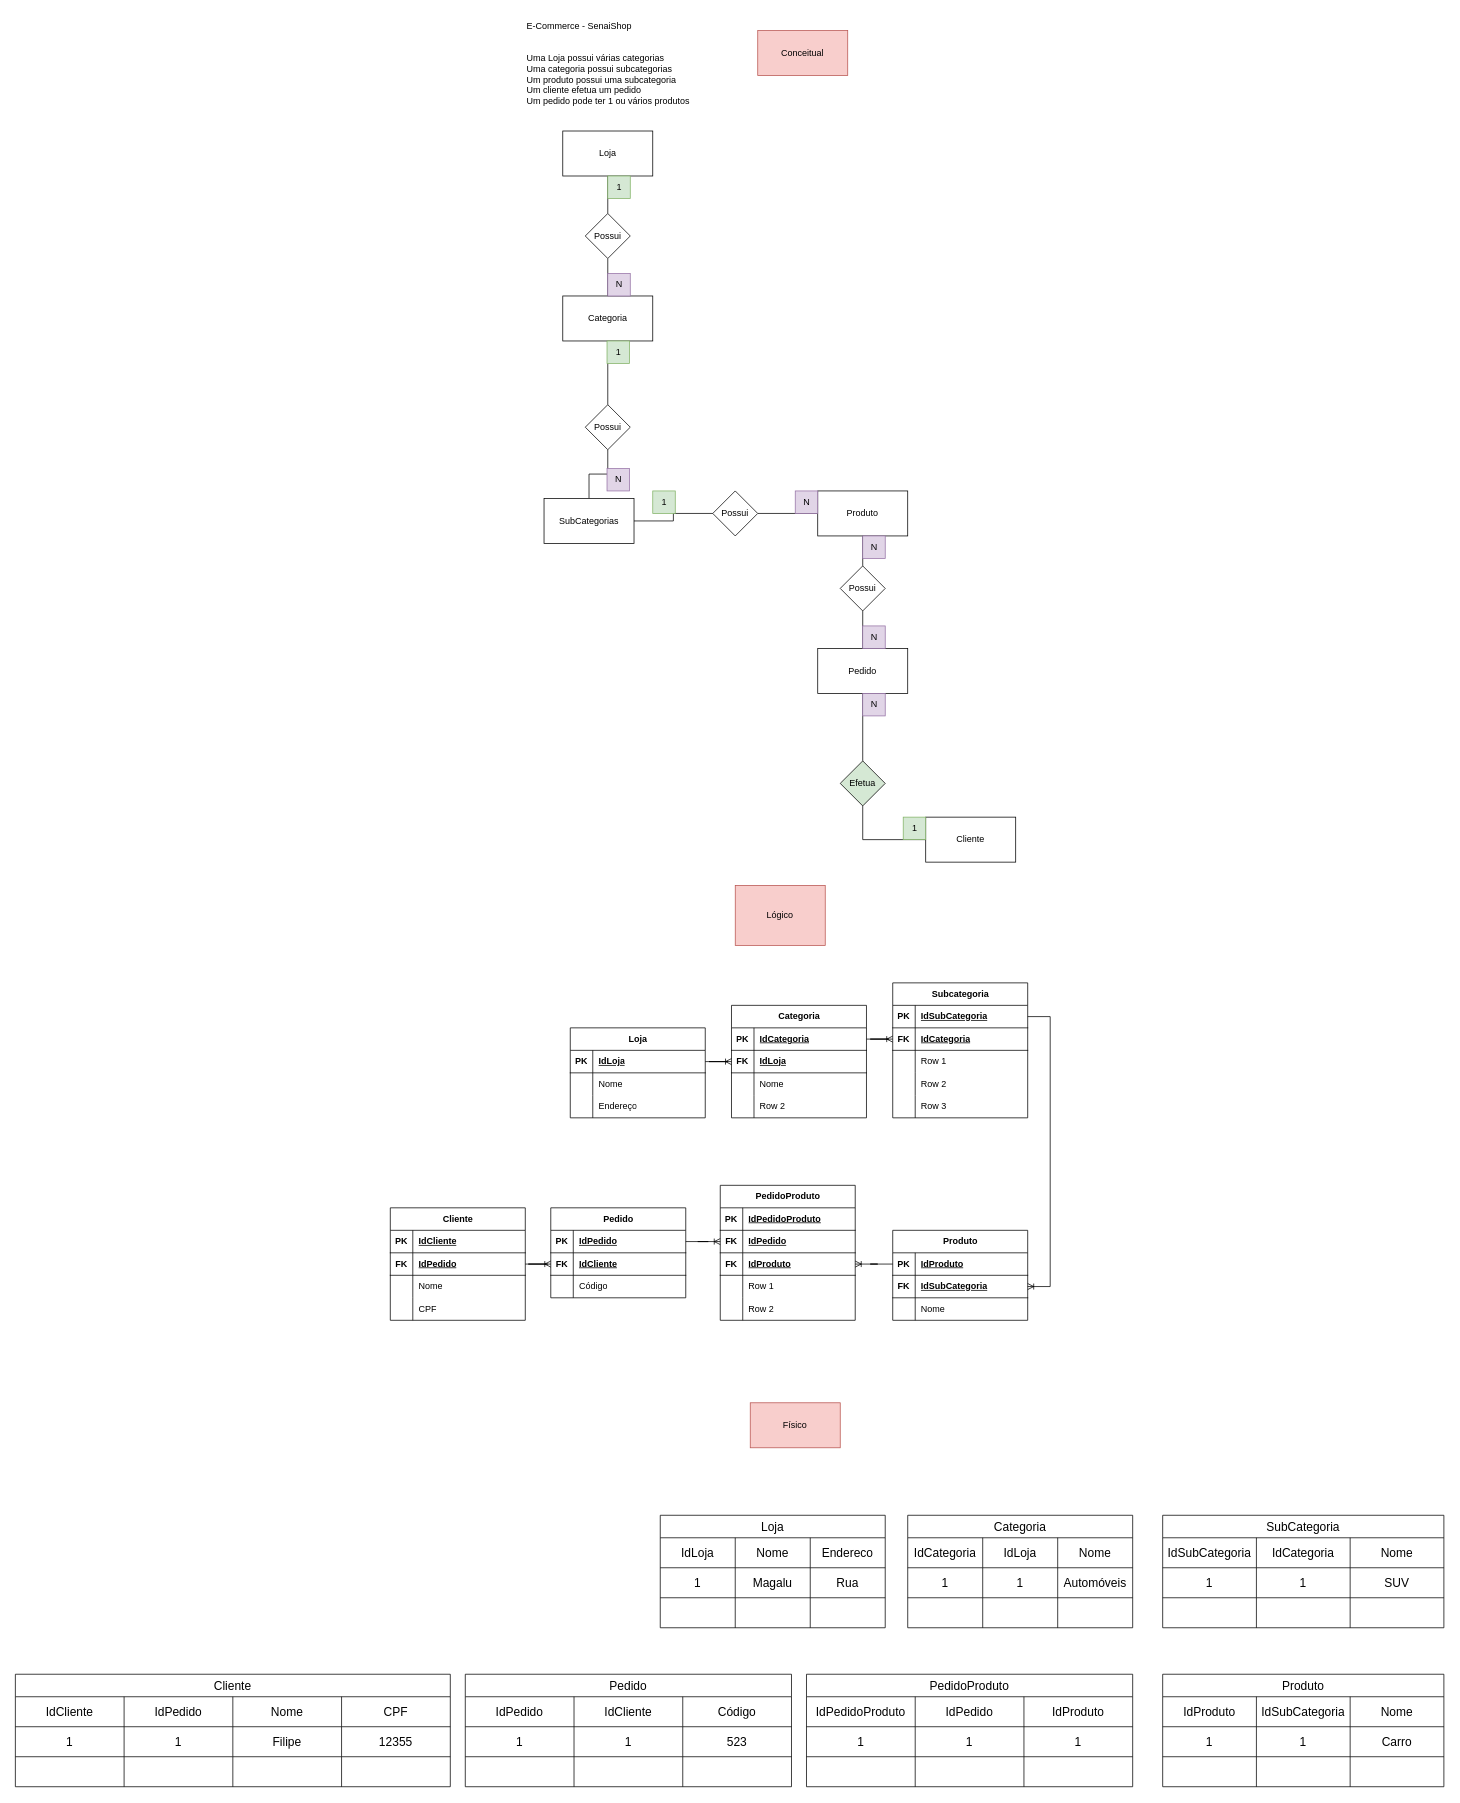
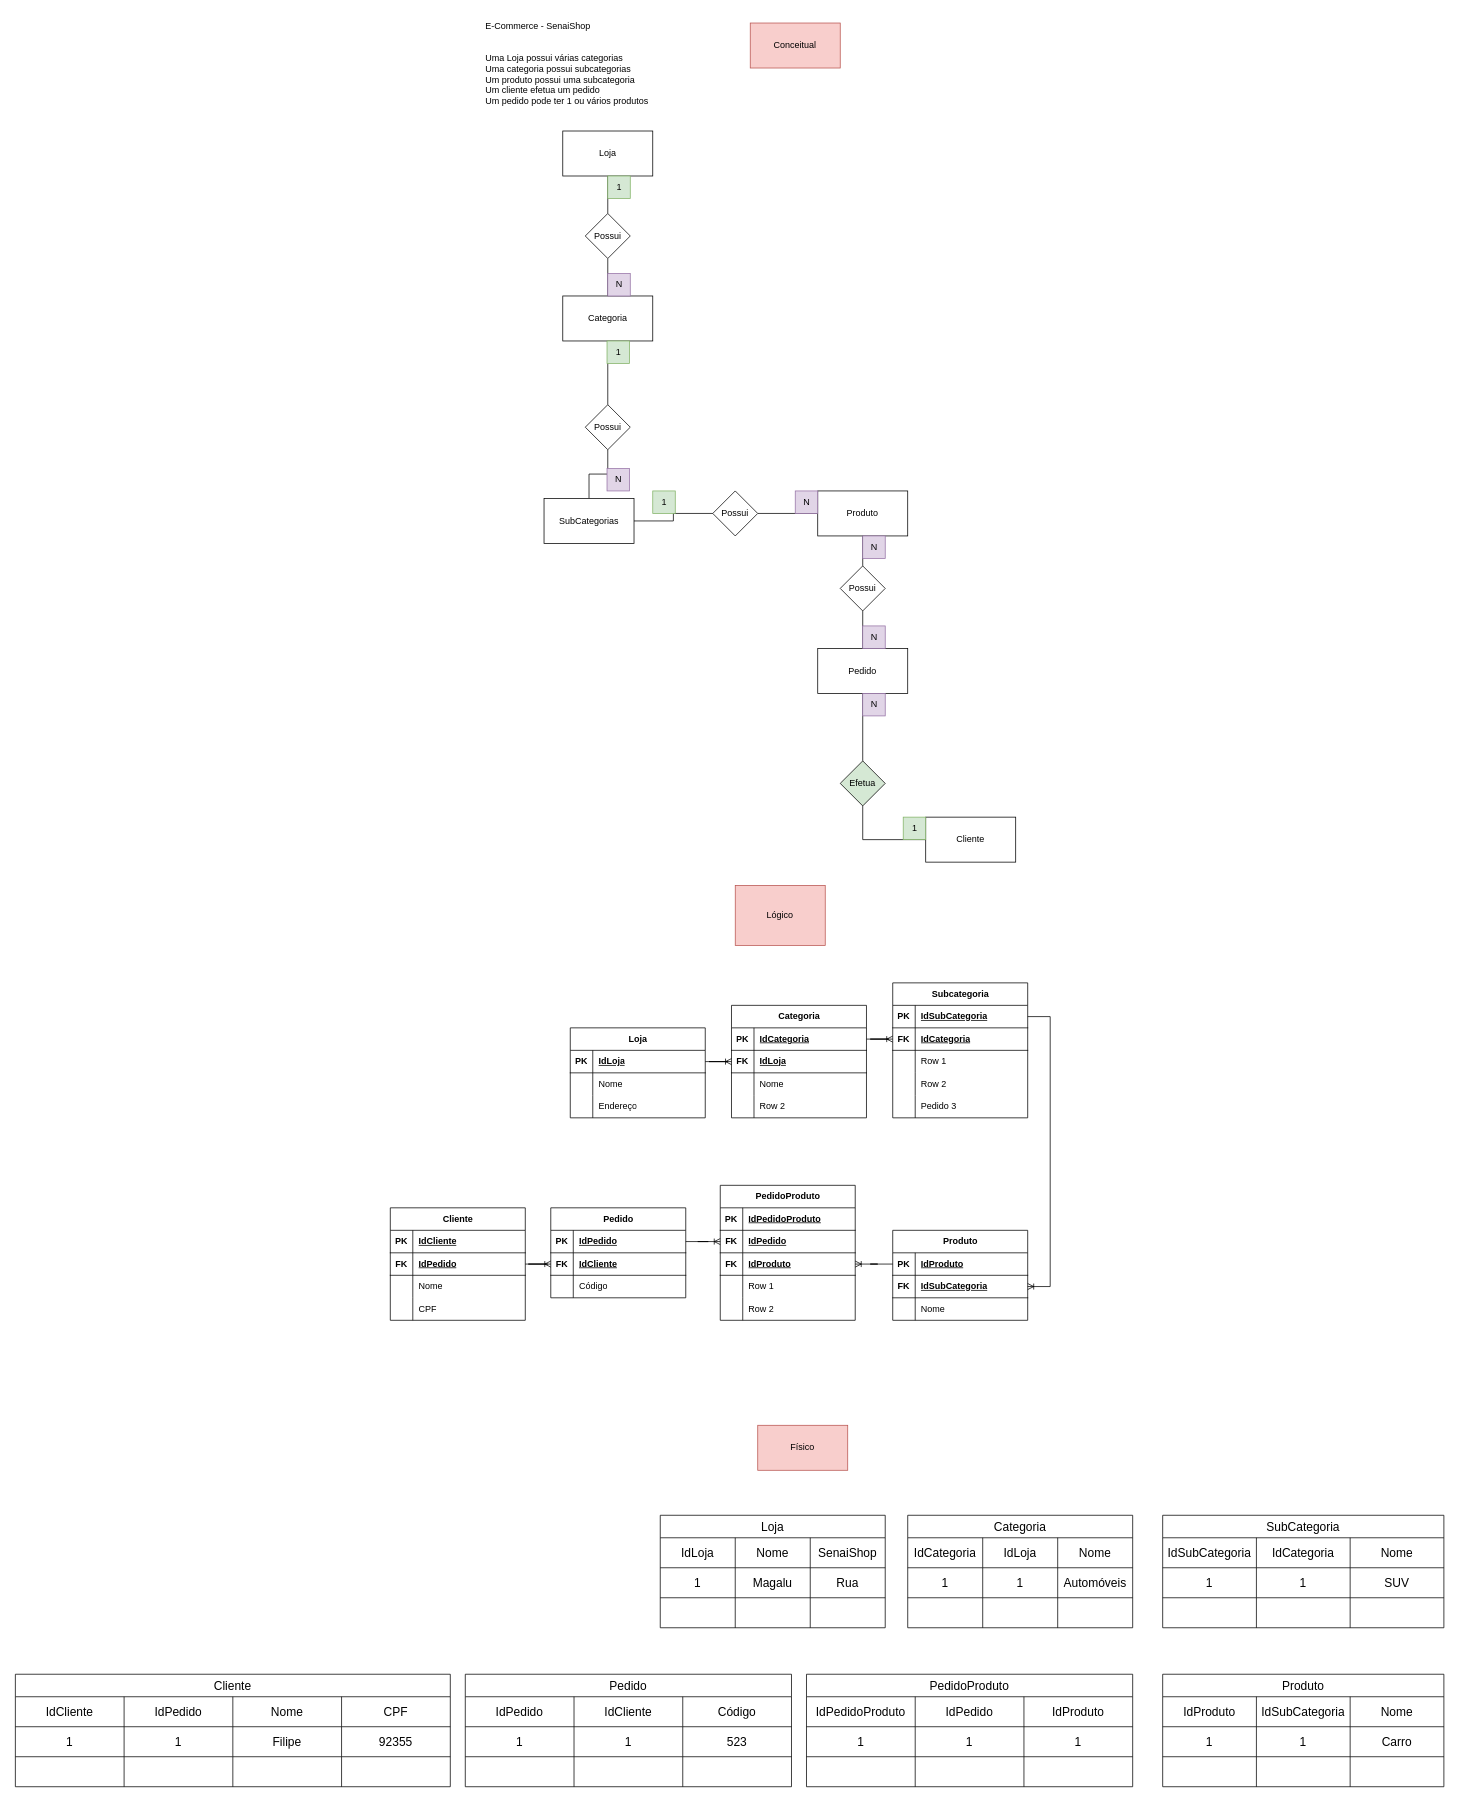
node "Conceitual": moved (803, 53) -> (795, 45)
node "E-Commerce - SenaiShop Uma Loja possui várias categorias Uma categoria possui subcategorias Um produto possui uma subcategoria Um cliente efetua um pedido Um pedido pode ter 1 ou vários produtos": moved (619, 68) -> (578, 68)
node "Row 3": label "Row 3" -> "Pedido 3"
node "Físico": moved (795, 1425) -> (803, 1448)
node "Endereco": label "Endereco" -> "SenaiShop"
node "12355": label "12355" -> "92355"
